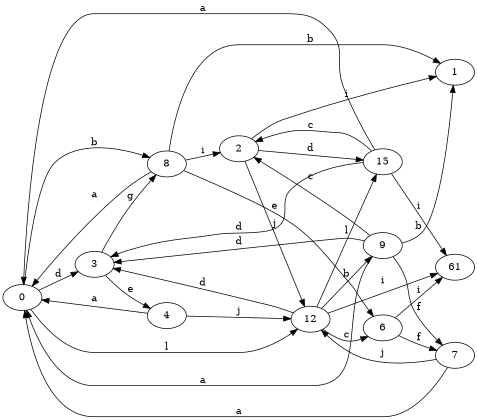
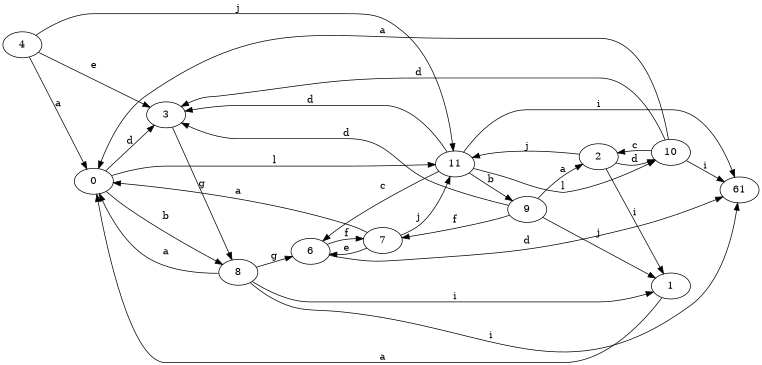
edge "8" -> "1": label "b" -> "i"
edge "8" -> "2": now "8" -> "61"
node "15": label "15" -> "10"
edge "9" -> "2": label "c" -> "a"
edge "8" -> "6": label "e" -> "g"
edge "9" -> "1": label "b" -> "j"
edge "7" -> "6": added, label "e"
edge "6" -> "61": label "i" -> "d"
edge "3" -> "4": reversed
node "12": label "12" -> "11"
edge "9" -> "0": now "1" -> "0"
